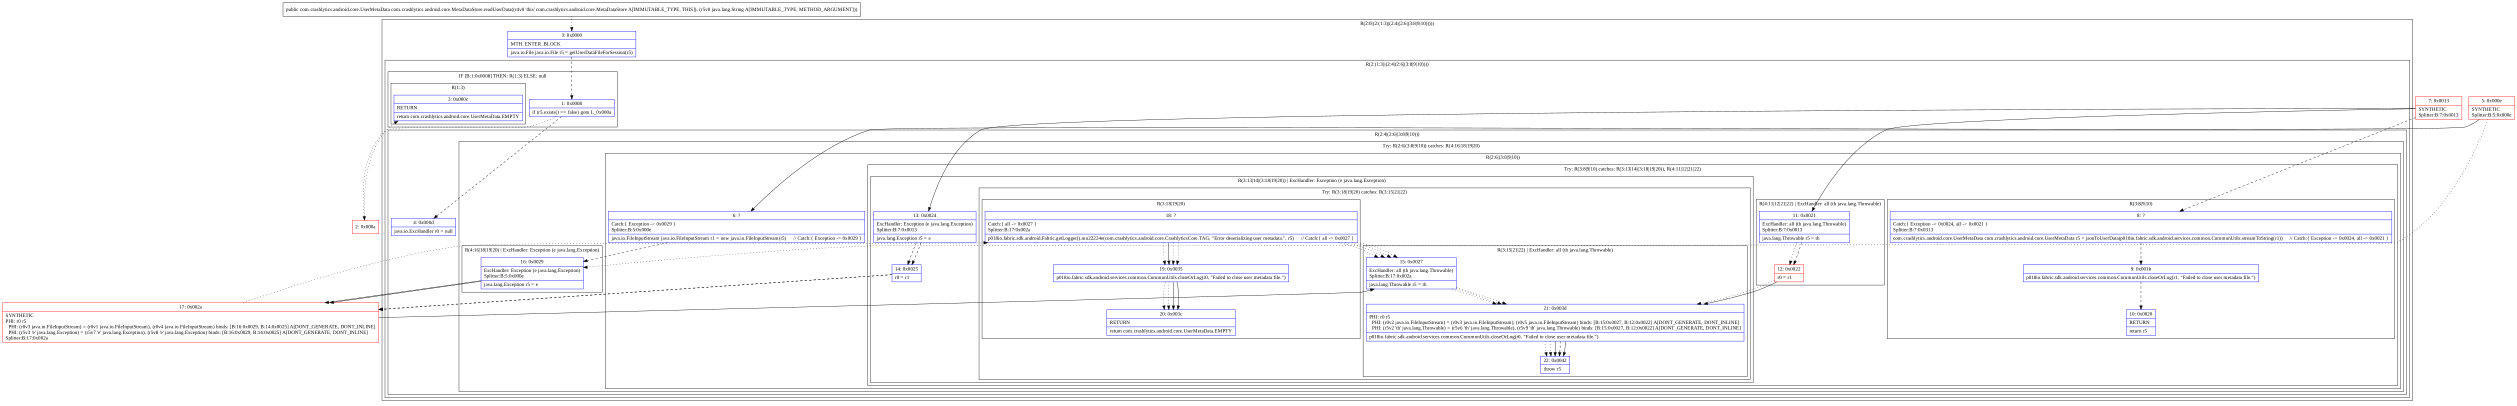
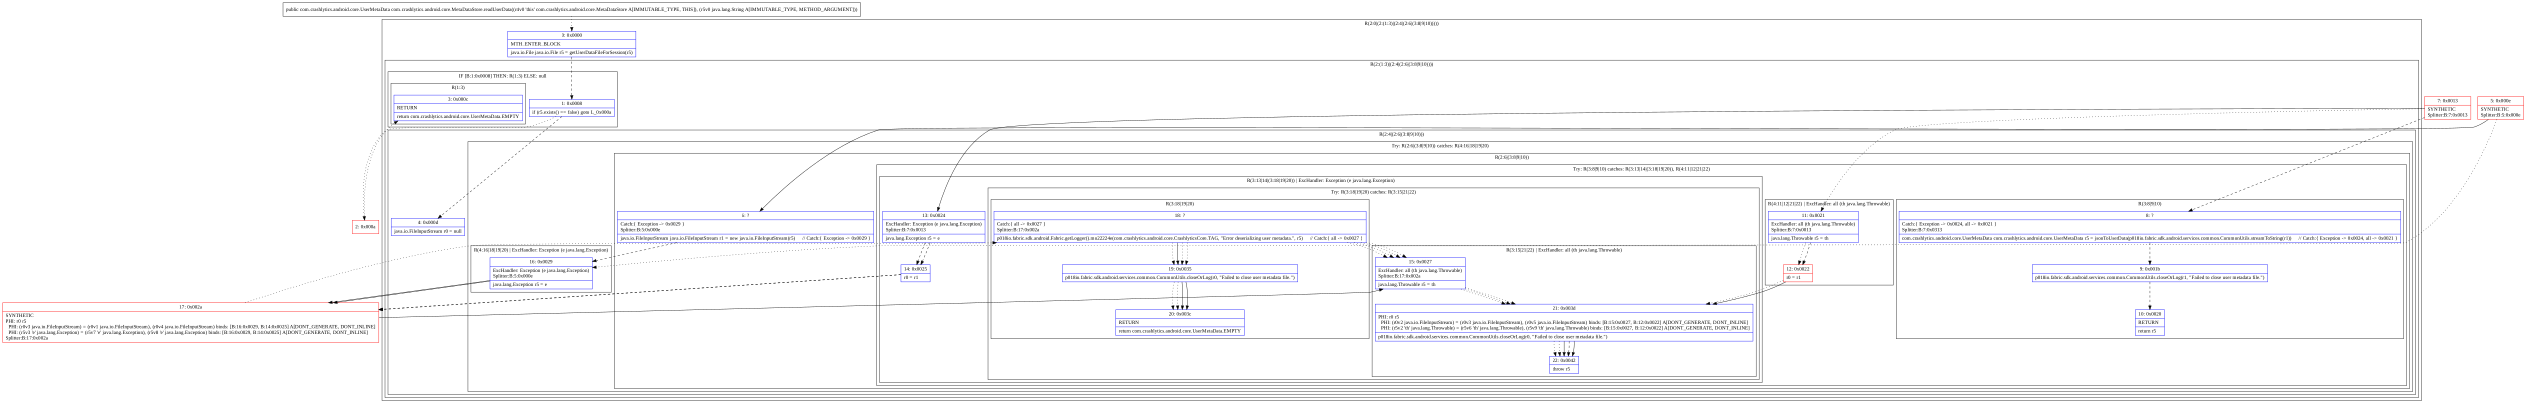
edge "7: 0x0013" -> "11: 0x0021": style solid -> dotted
node "4: 0x000d": text "java.io.ExcHandler r0 = null" -> "java.io.FileInputStream r0 = null"
